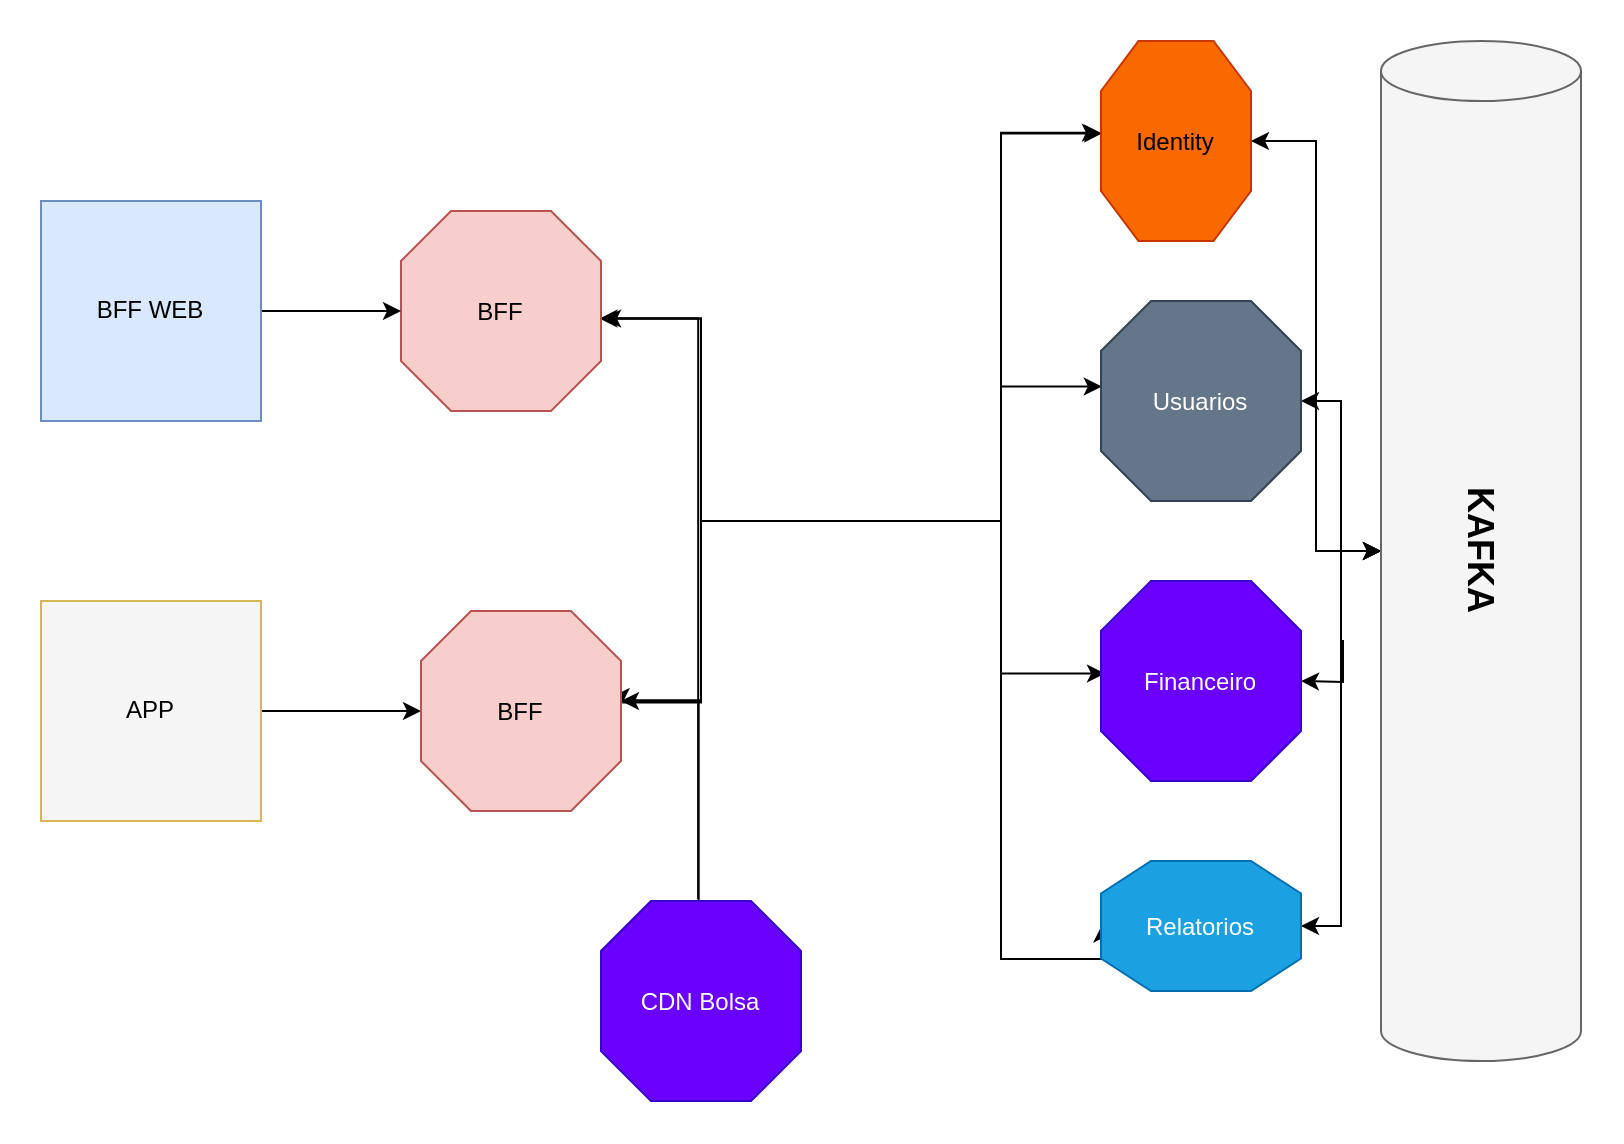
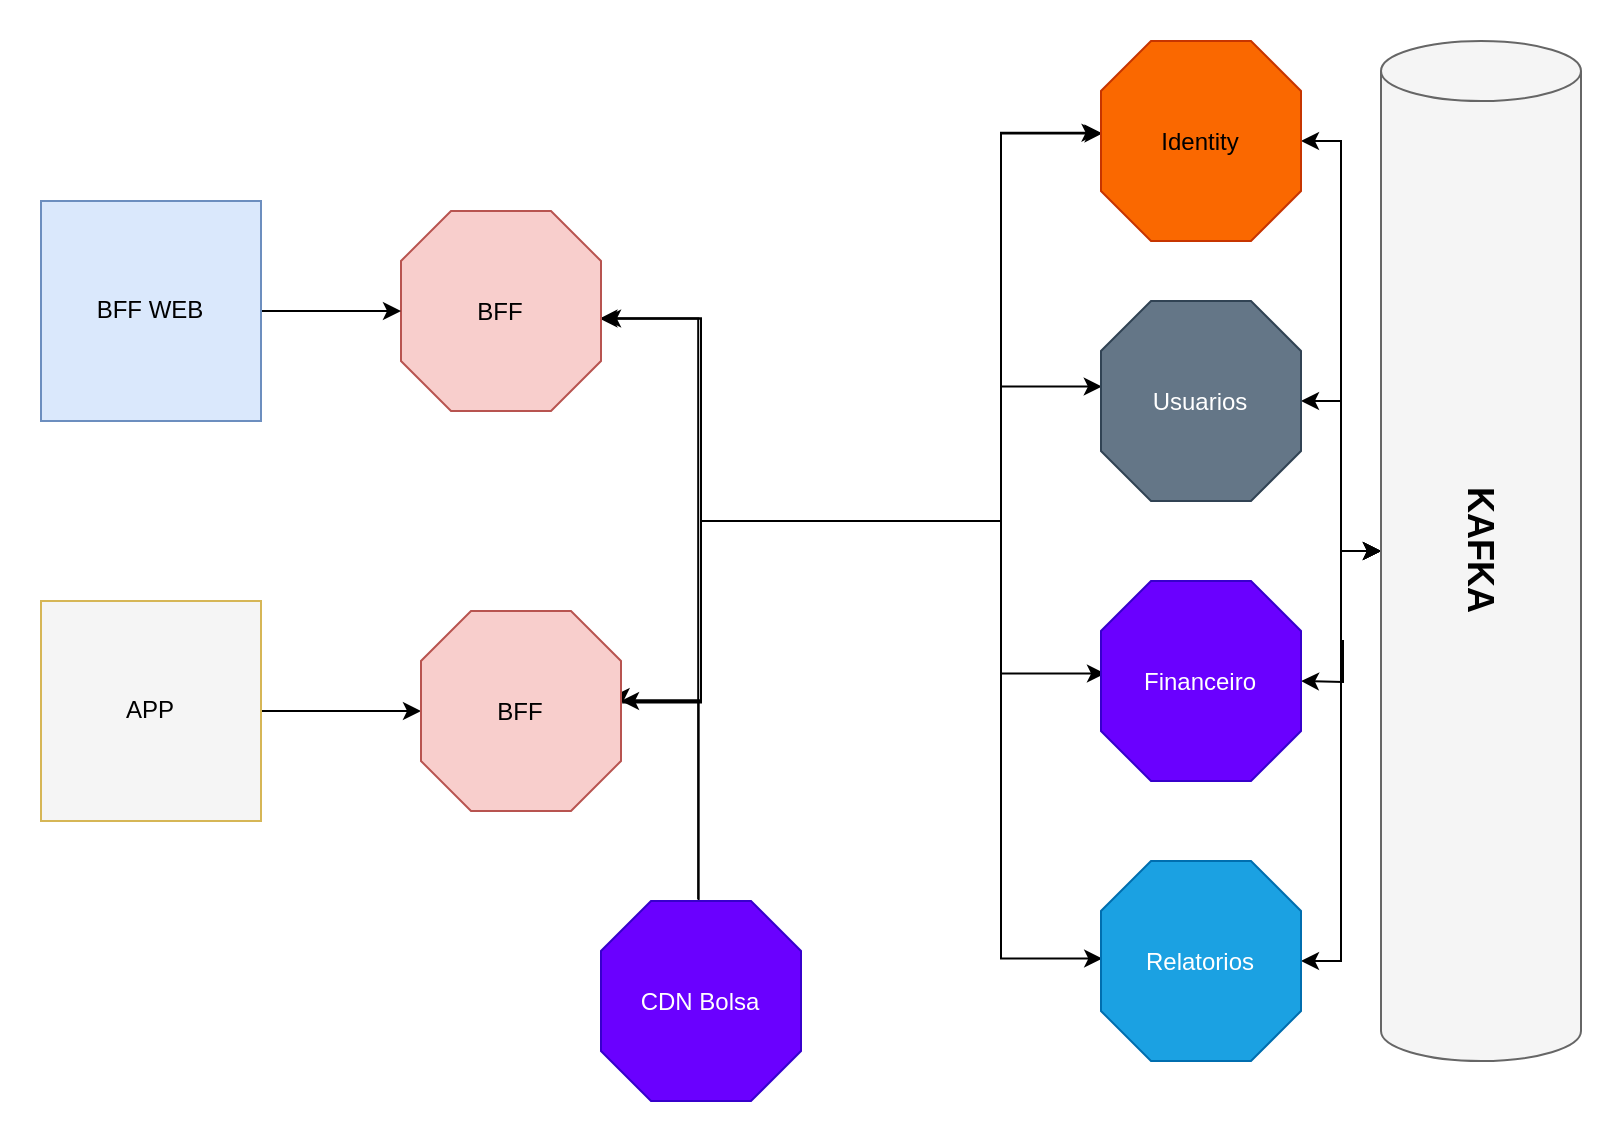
node "Identity": size 150x200 -> 200x200
node "Relatorios": size 200x130 -> 200x200
